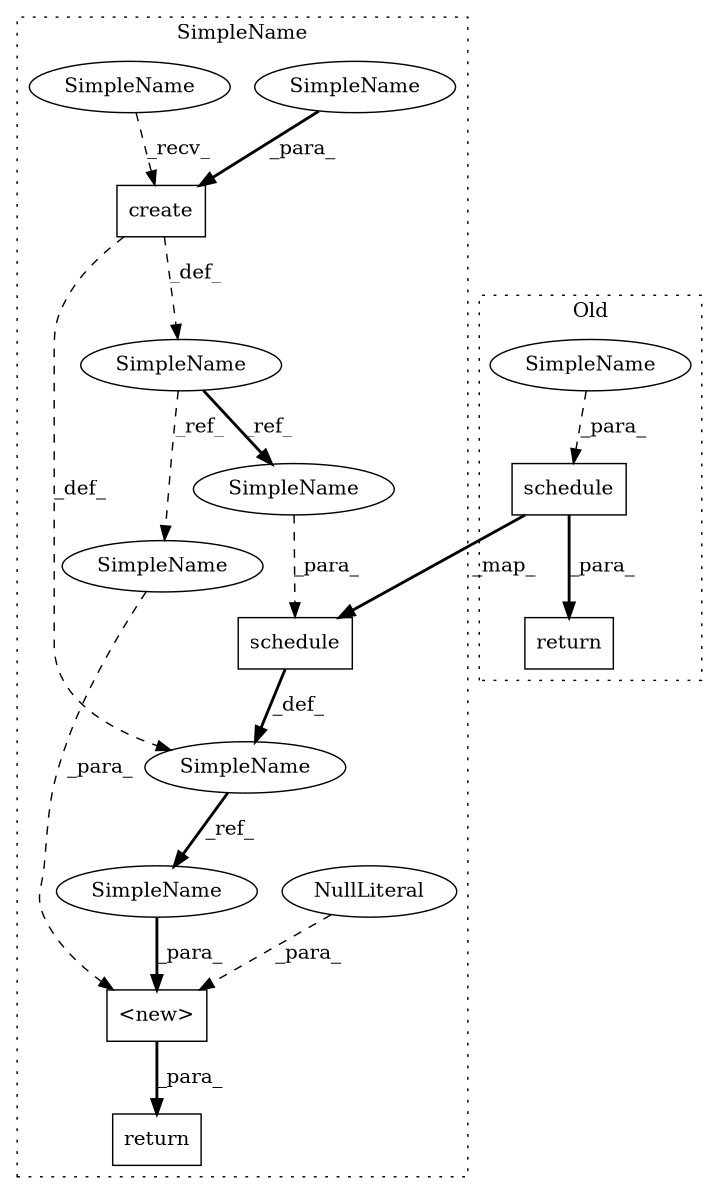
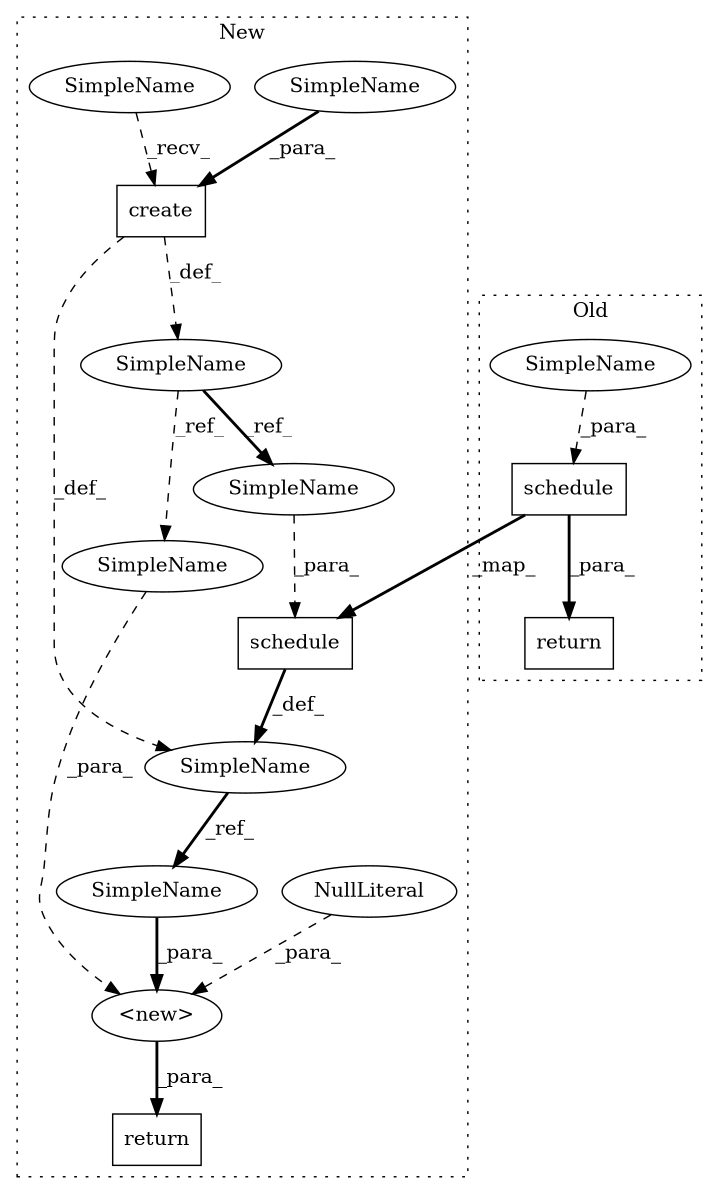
cluster "SimpleName": label "SimpleName" -> "New"
node "<new>": shape box -> ellipse
